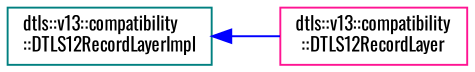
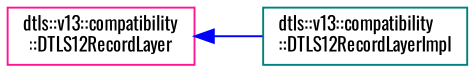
edge "dtls::v13::compatibility ::DTLS12RecordLayer" -> "dtls::v13::compatibility ::DTLS12RecordLayerImpl": reversed
